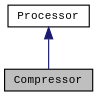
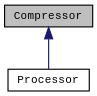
edge "Compressor" -> "Processor": reversed
